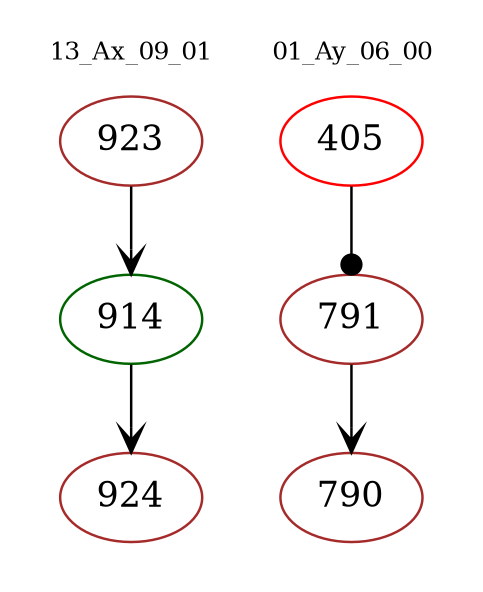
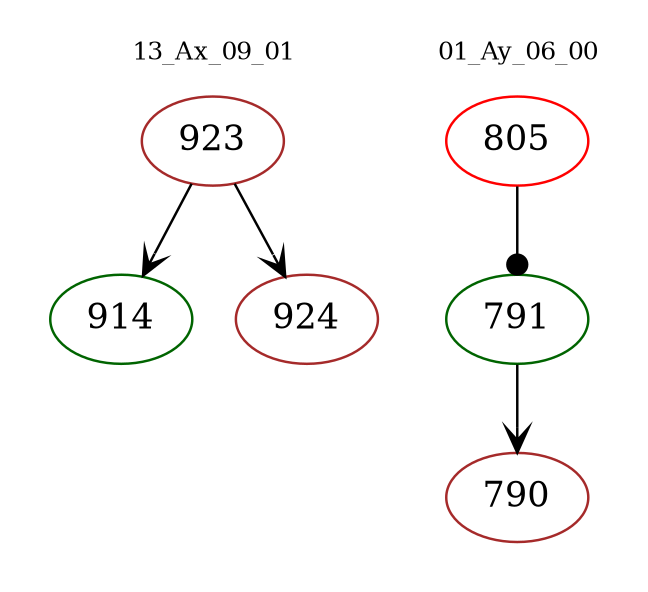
node "405": label "405" -> "805"
node "791": color brown -> darkgreen
edge "914" -> "924": now "923" -> "924"
